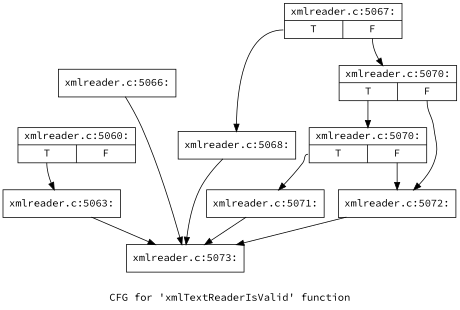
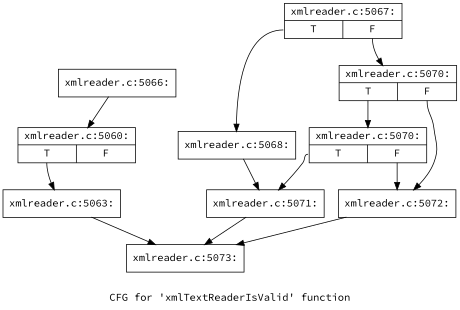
edge "xmlreader.c:5066:" -> "xmlreader.c:5073:": now "xmlreader.c:5066:" -> "xmlreader.c:5060:"
edge "xmlreader.c:5068:" -> "xmlreader.c:5073:": now "xmlreader.c:5068:" -> "xmlreader.c:5071:"
